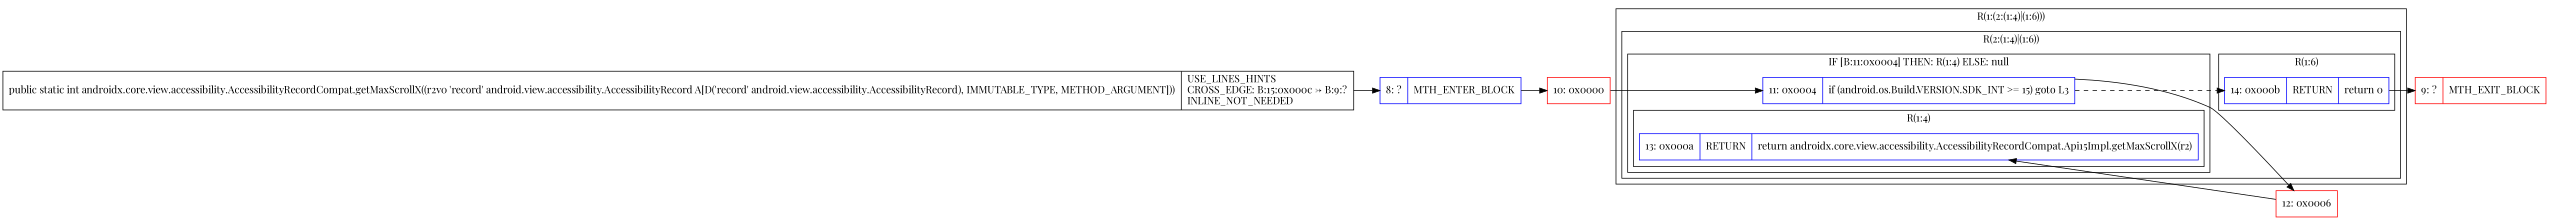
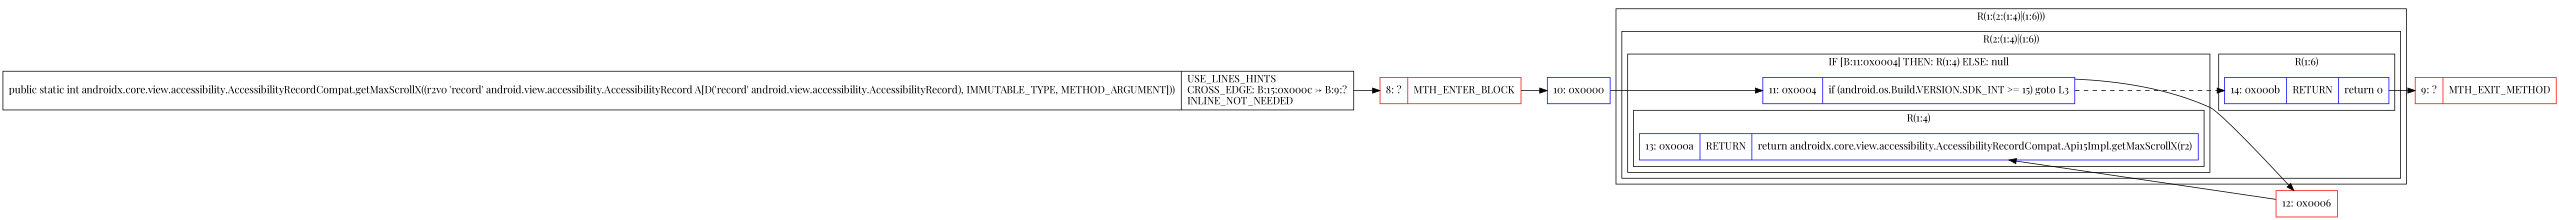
node "9: ?": text "MTH_EXIT_BLOCK" -> "MTH_EXIT_METHOD"
node "8: ?": color blue -> red
node "10: 0x0000": color red -> blue
